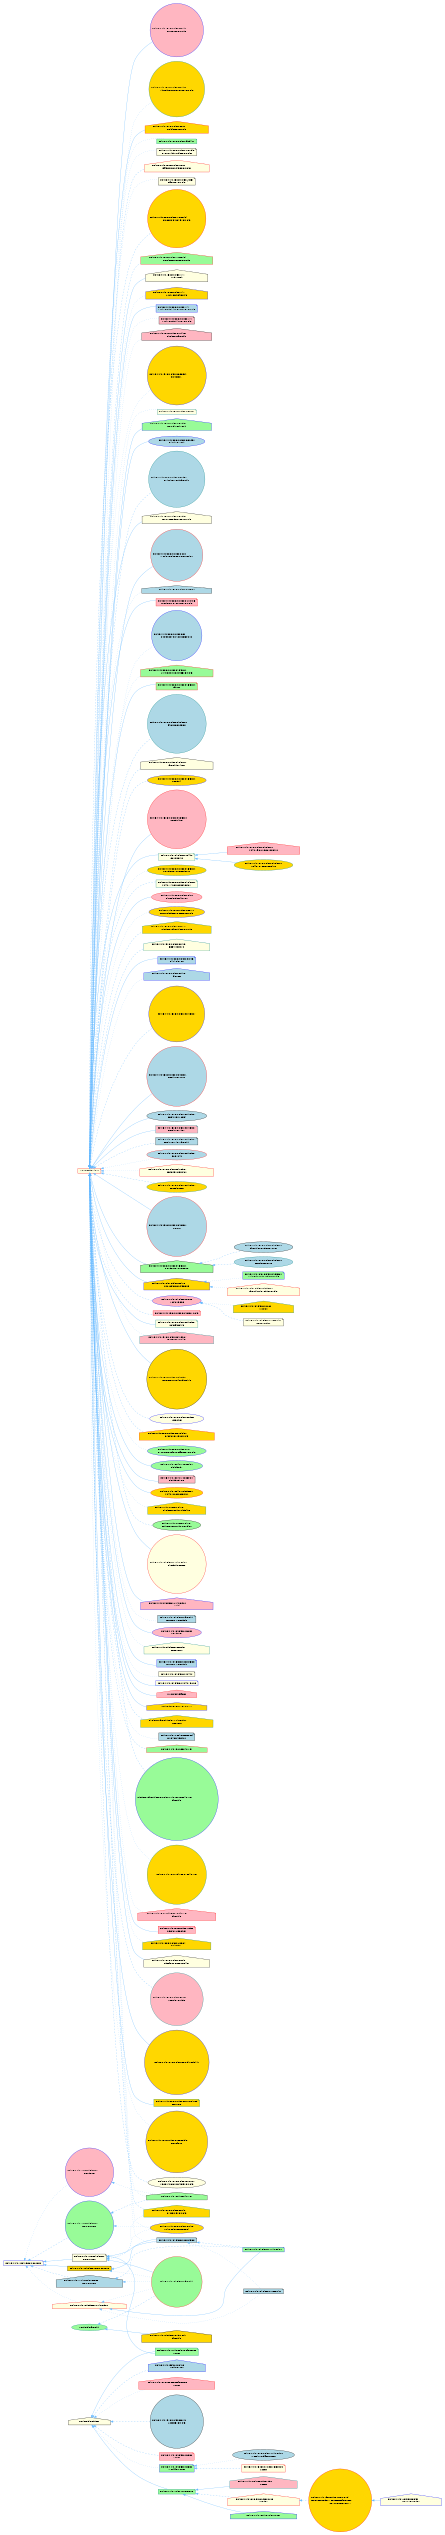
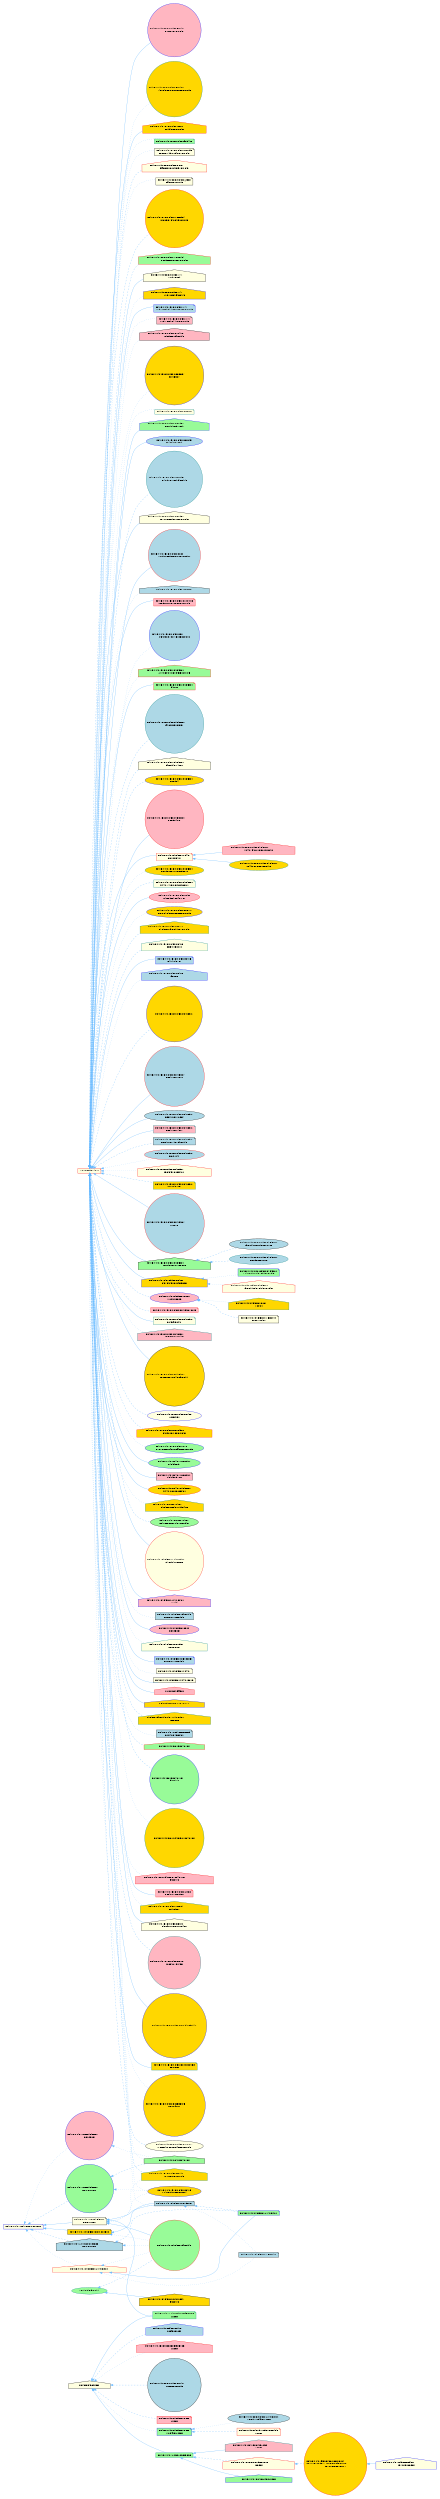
node "Spine.Unity.SkeletonUtility Constraint": color teal -> red
node "Spine.Unity.Examples.Spineboy Footplanter": shape ellipse -> note
node "Spine.Unity.SkeletonUtilityBone": color blue -> black
node "SkeletonGraphicExample.Unity.BoneFollower Graphic": label "SkeletonGraphicExample.Unity.BoneFollower Graphic" -> "Spine.Unity.BoneFollower Graphic"
